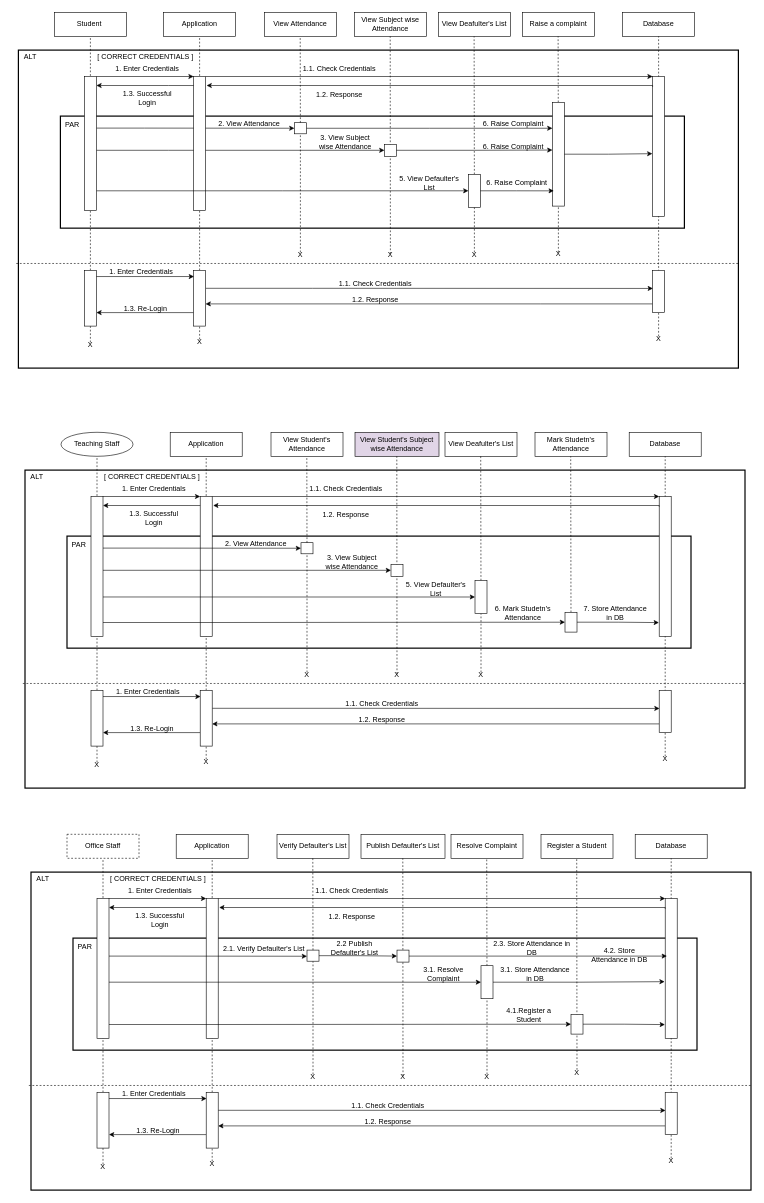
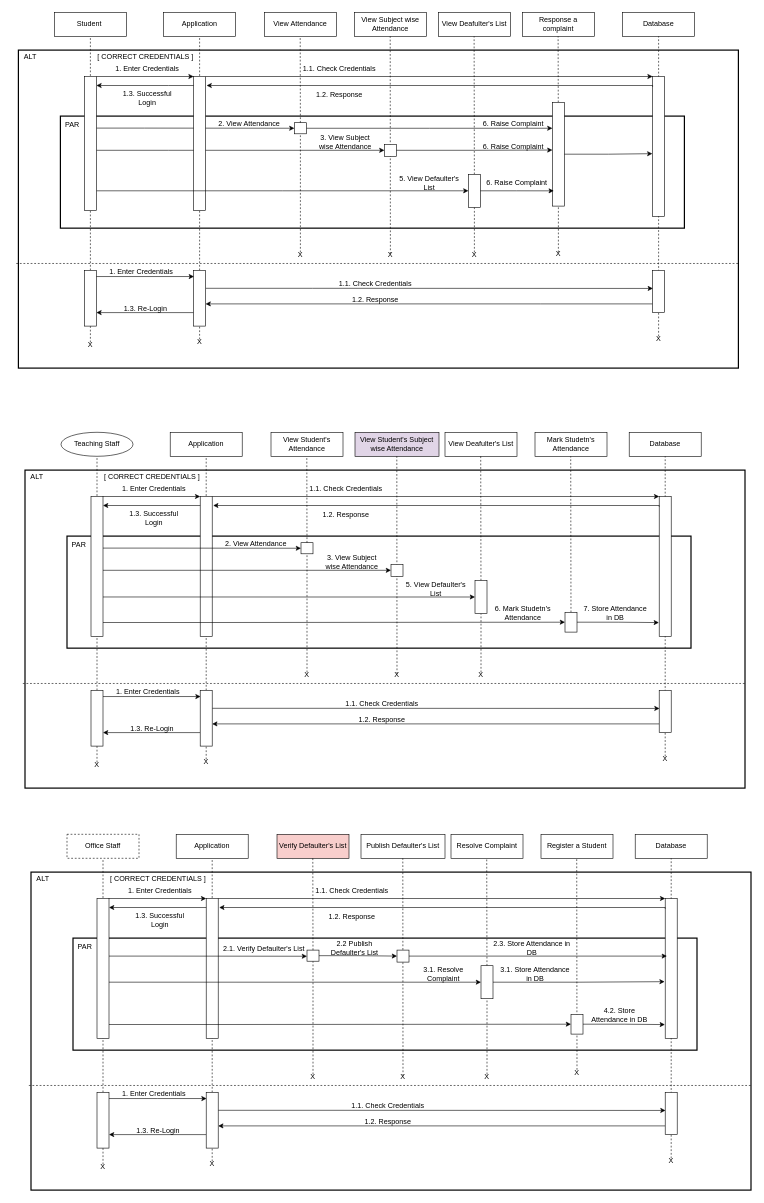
node "Raise a complaint": label "Raise a complaint" -> "Response a complaint"
node "Verify Defaulter's List": fillcolor #ffffff -> #f8cecc
node "4.2. Store Attendance in DB": moved (620, 955) -> (620, 1015)
node "4.1.Register a Student": removed
